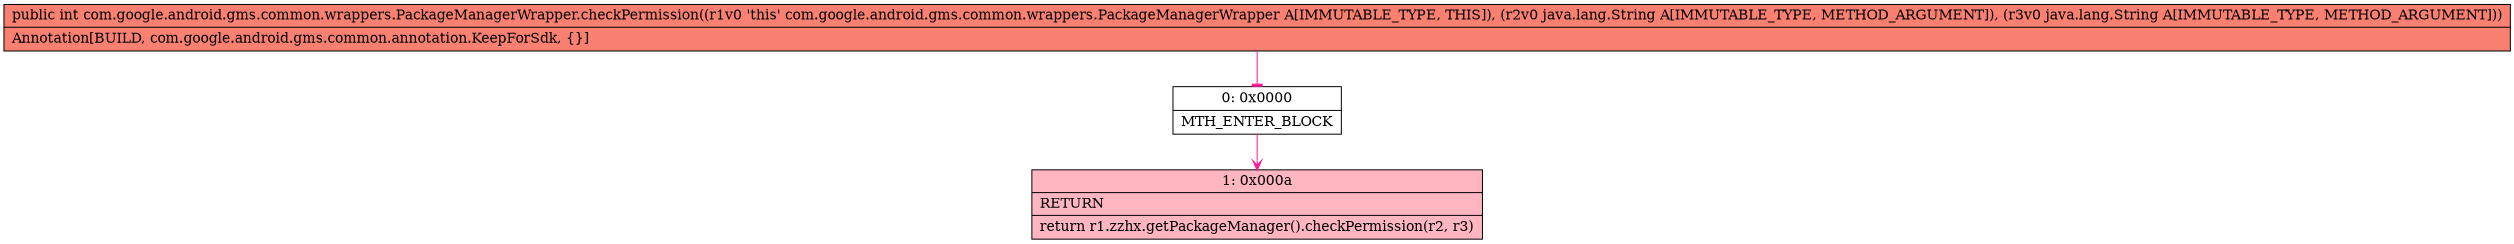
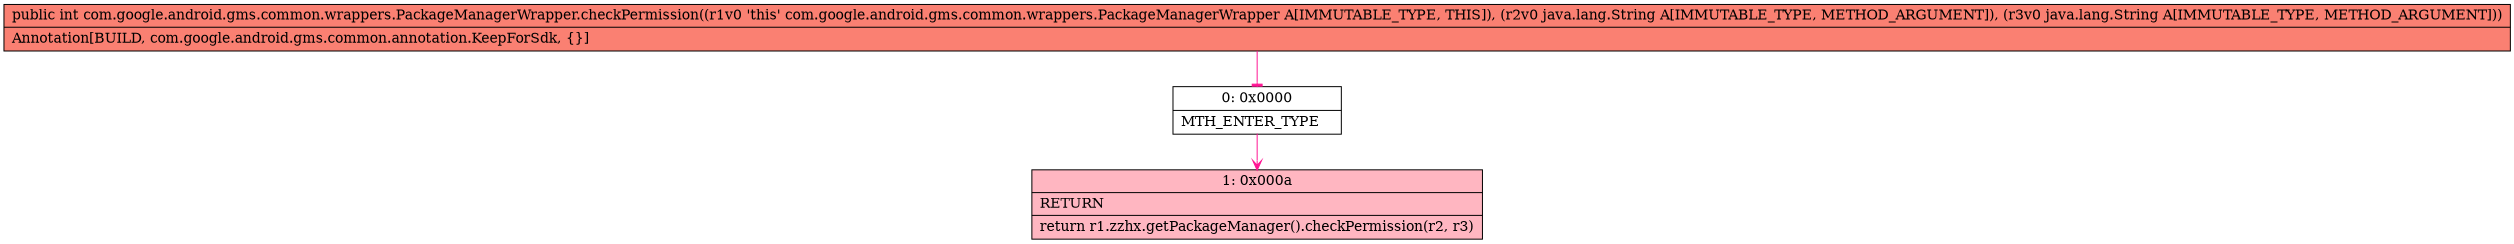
node "0: 0x0000": text "MTH_ENTER_BLOCK" -> "MTH_ENTER_TYPE"
